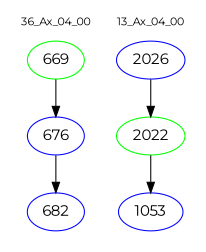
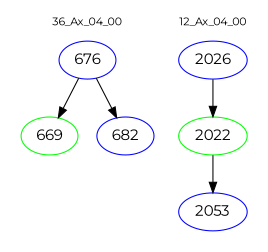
cluster "13_Ax_04_00": label "13_Ax_04_00" -> "12_Ax_04_00"
edge "669" -> "676": reversed
node "1053": label "1053" -> "2053"
